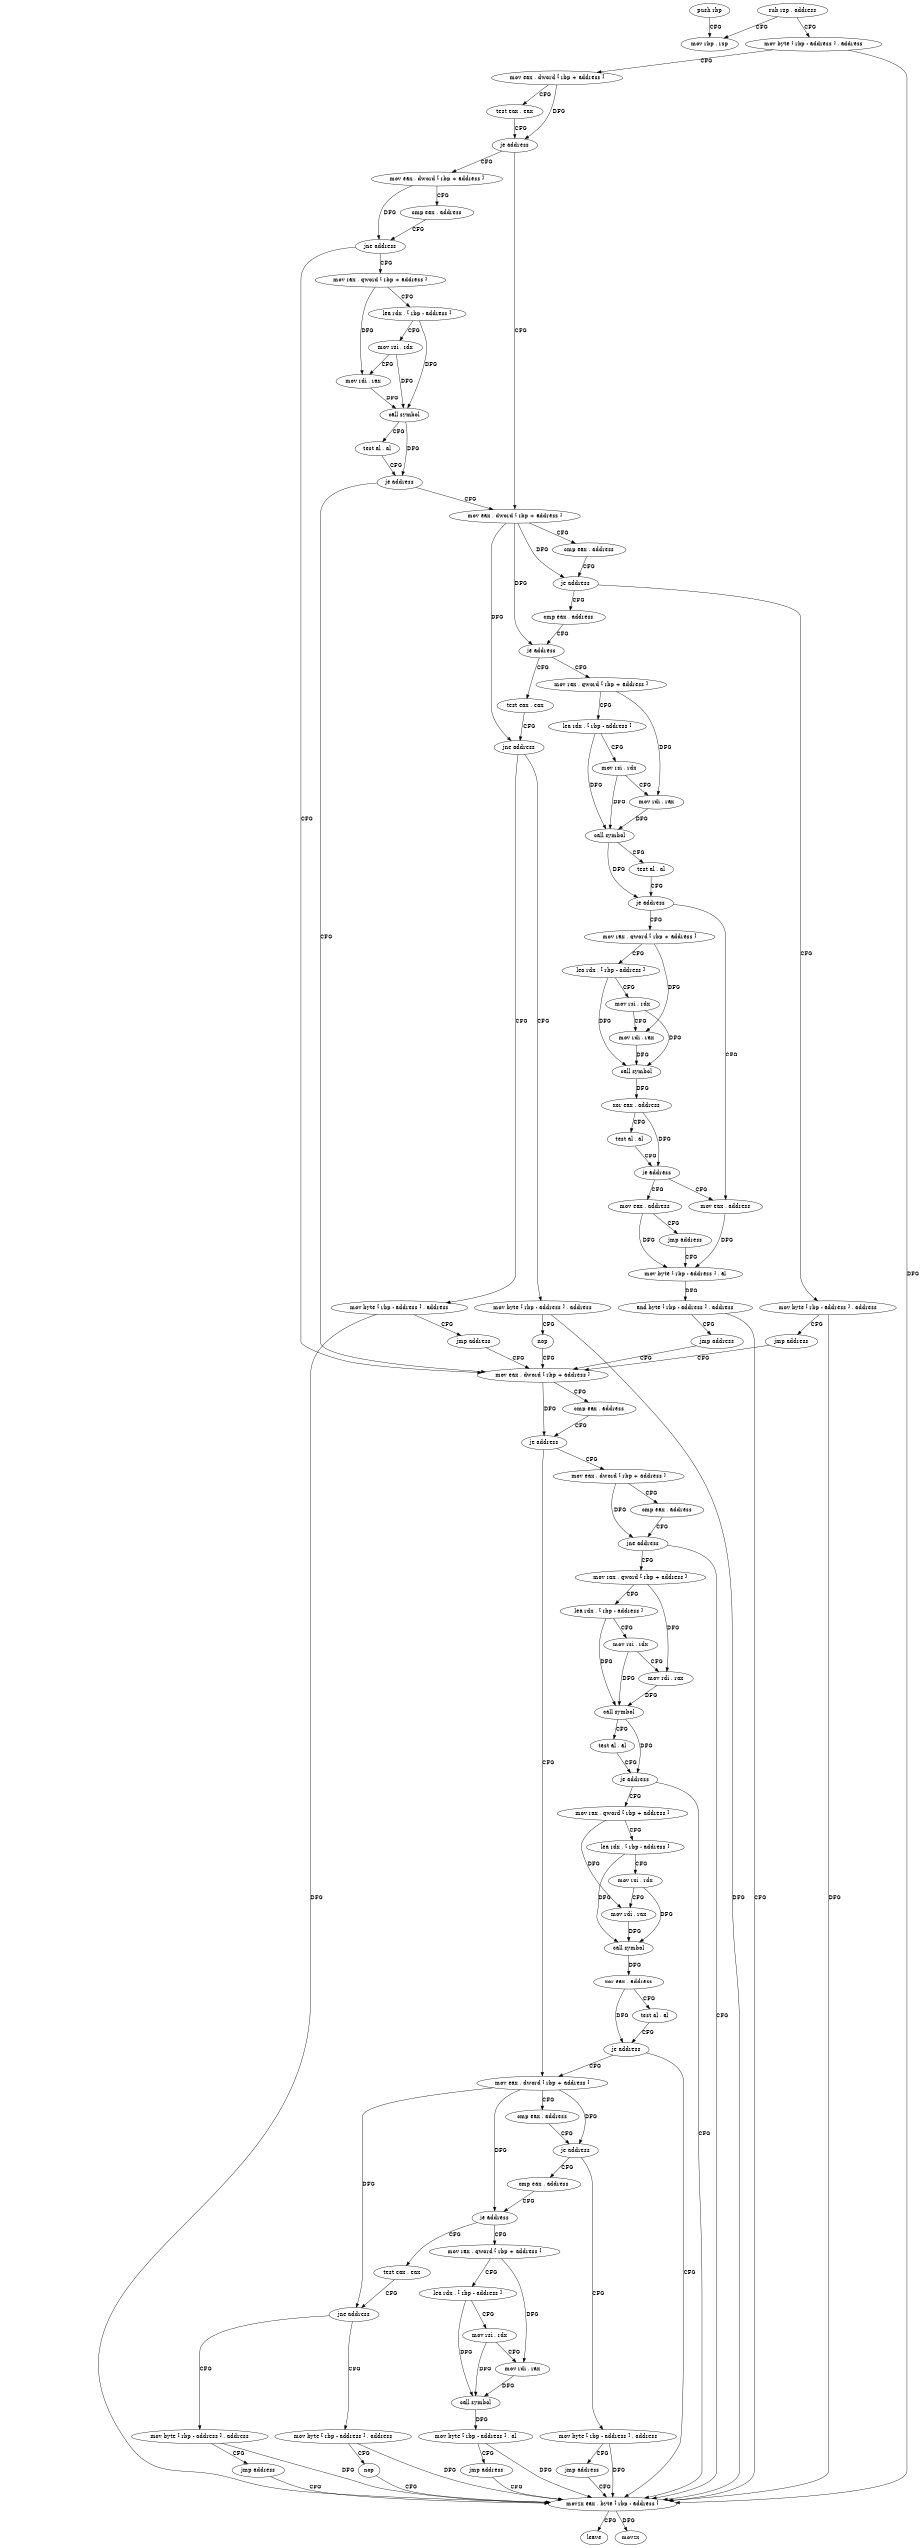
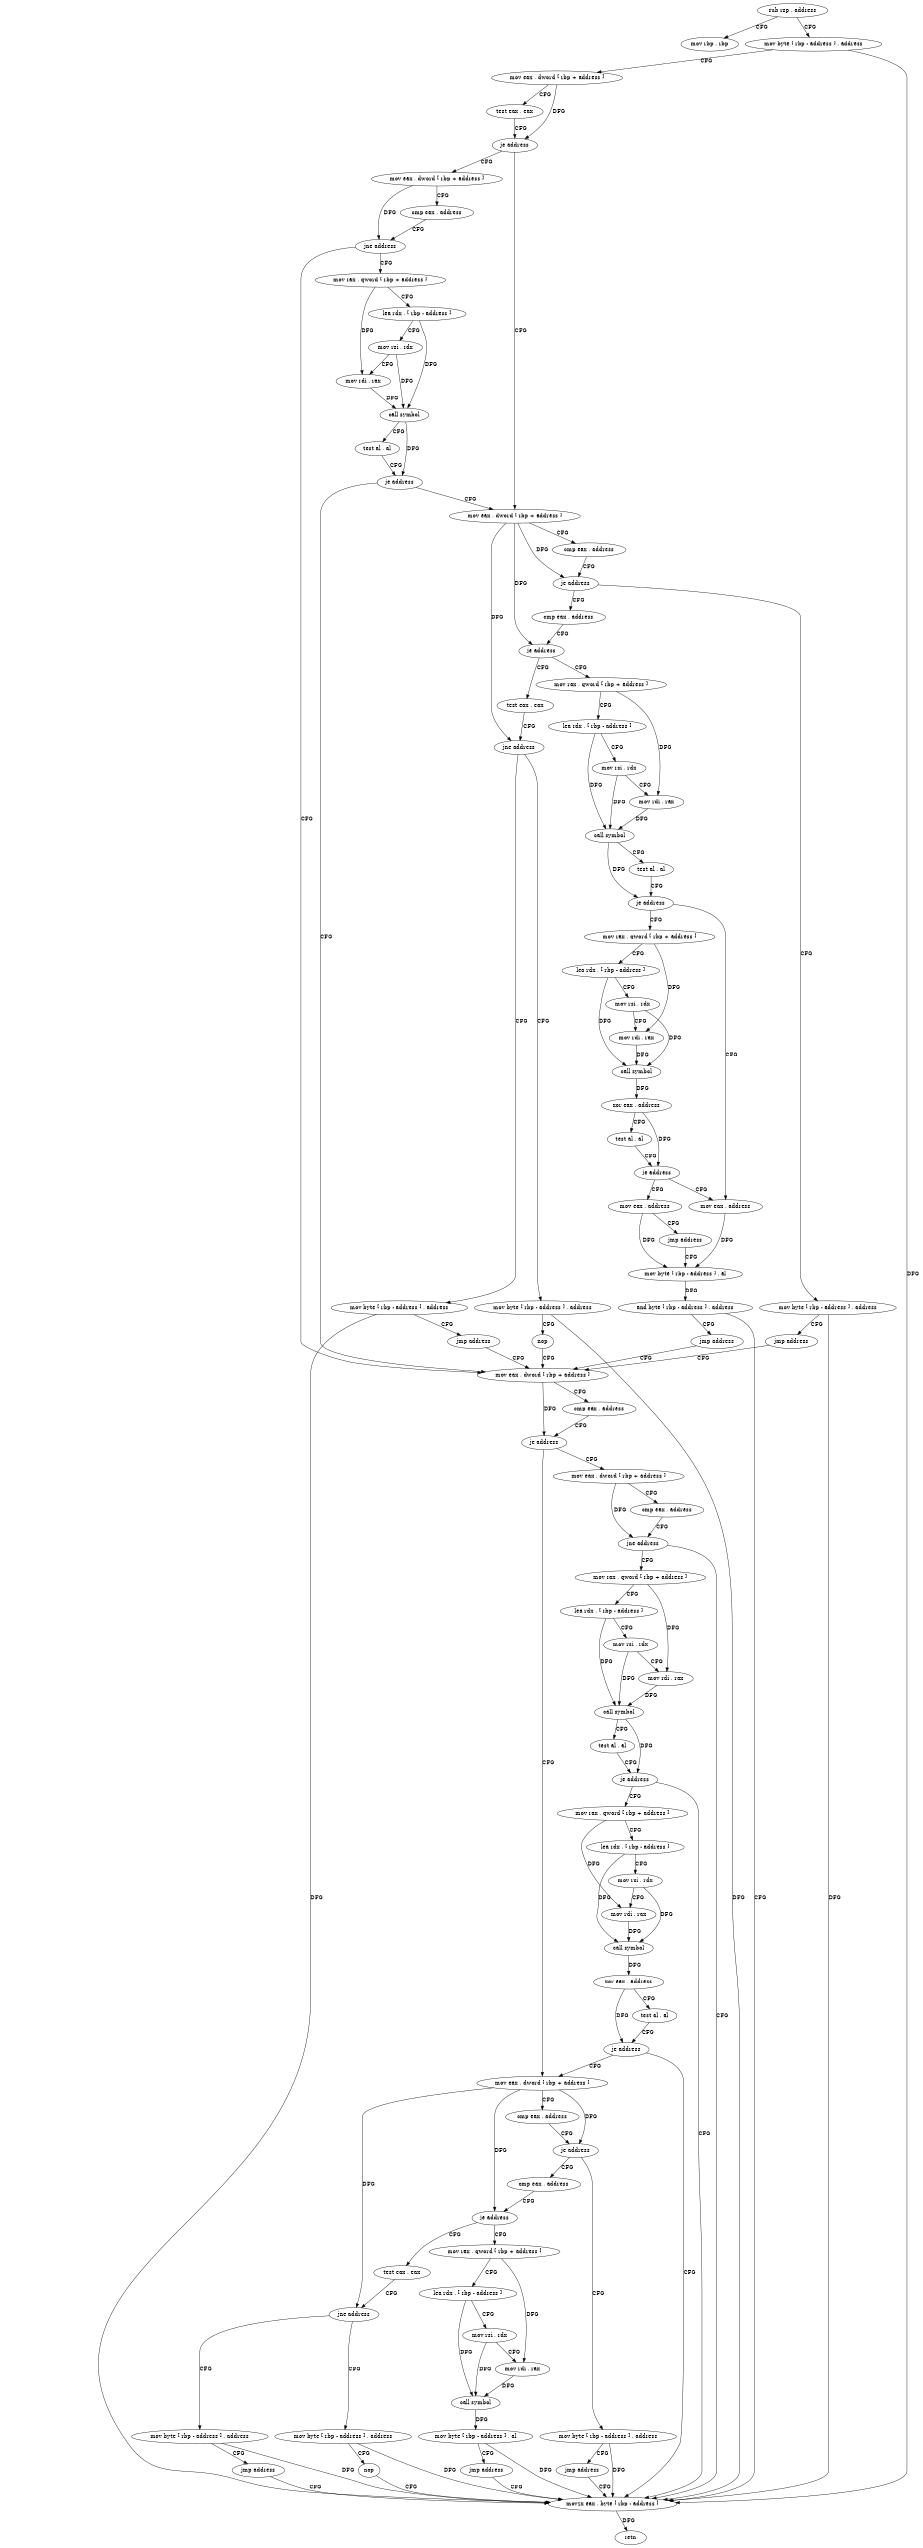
node "push rbp": removed
node "mov rbp , rsp": label "mov rbp , rsp" -> "mov rbp , rbp"
node "leave": removed
node "movzx": label "movzx" -> "retn"
